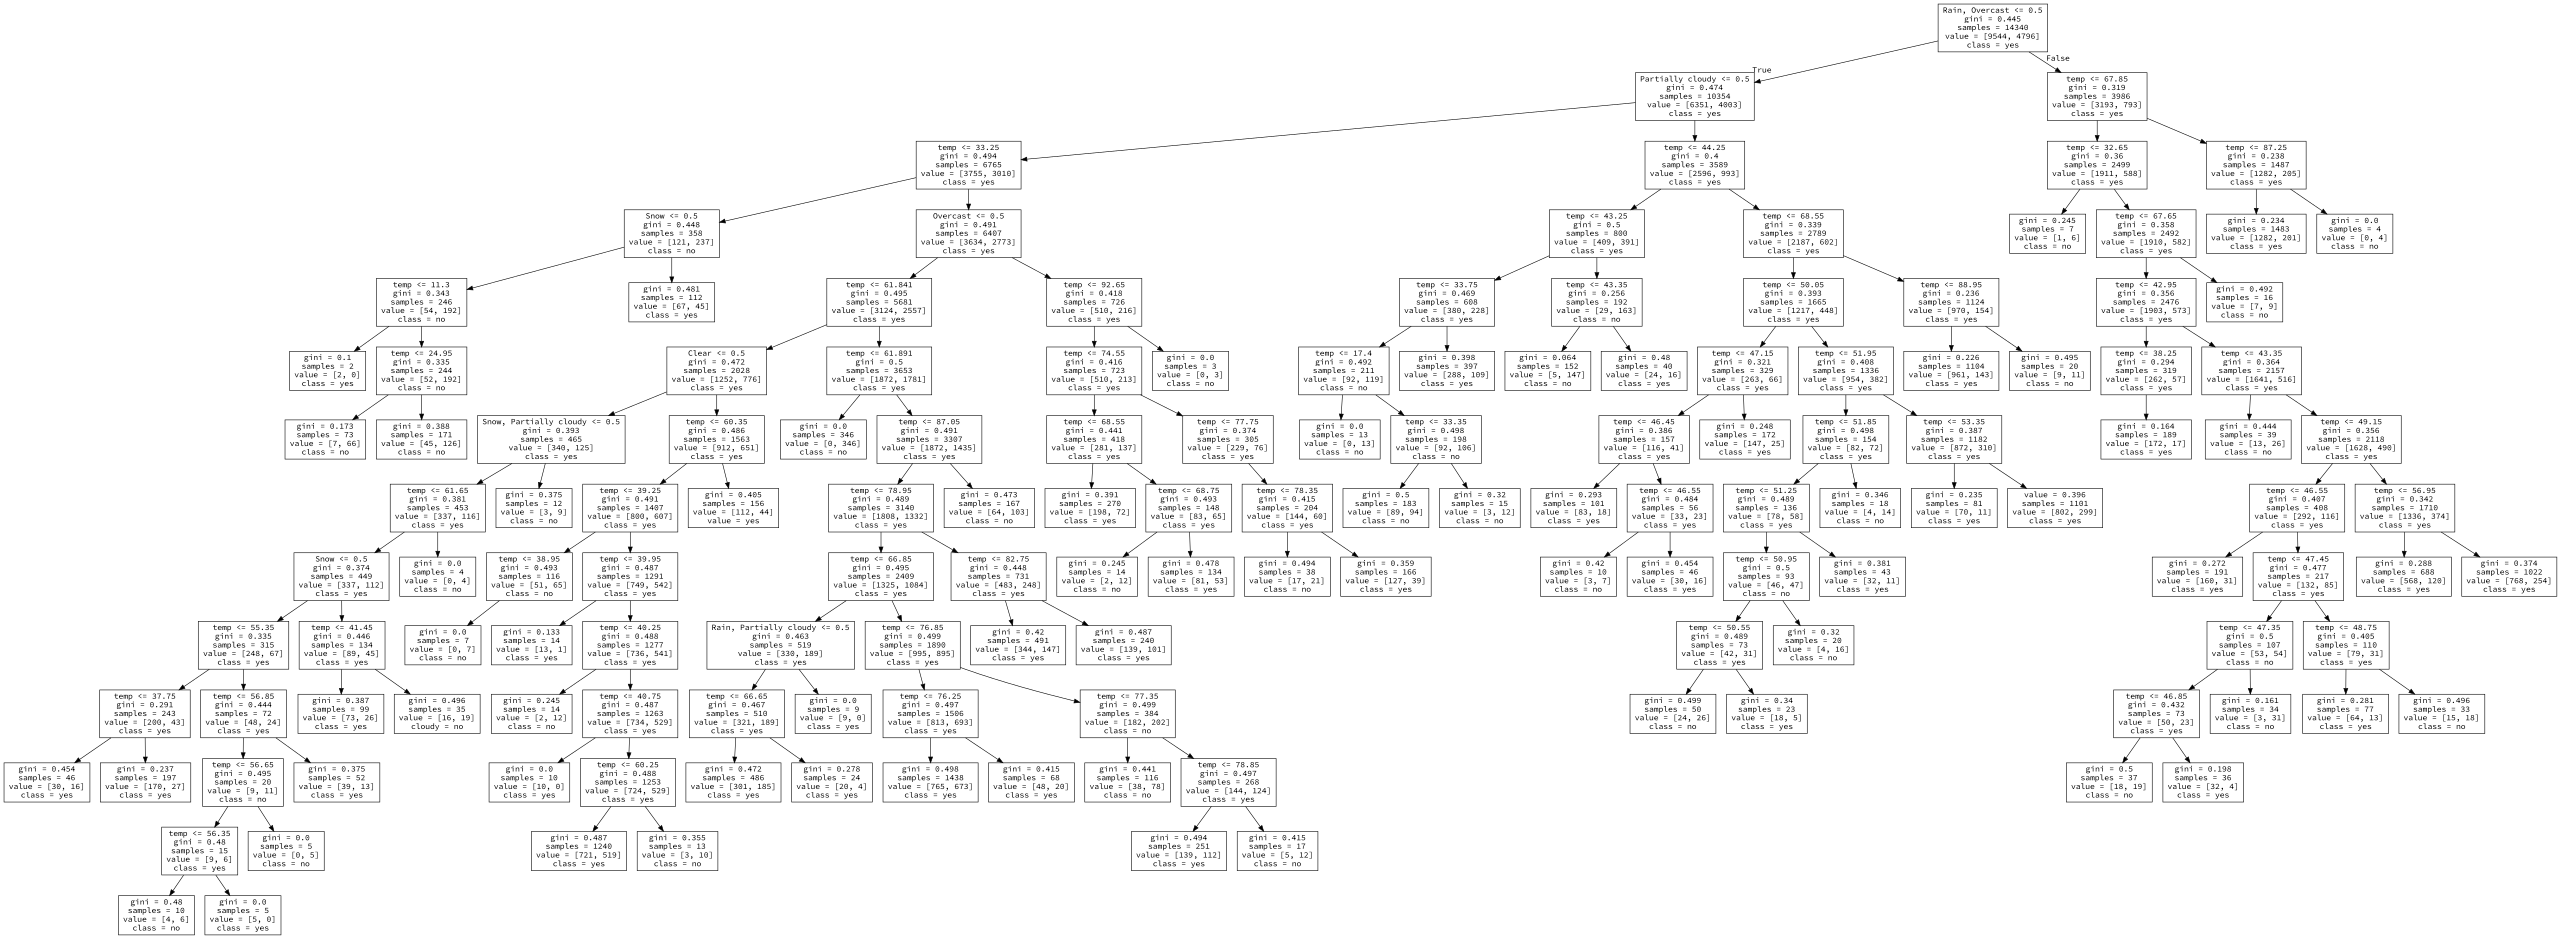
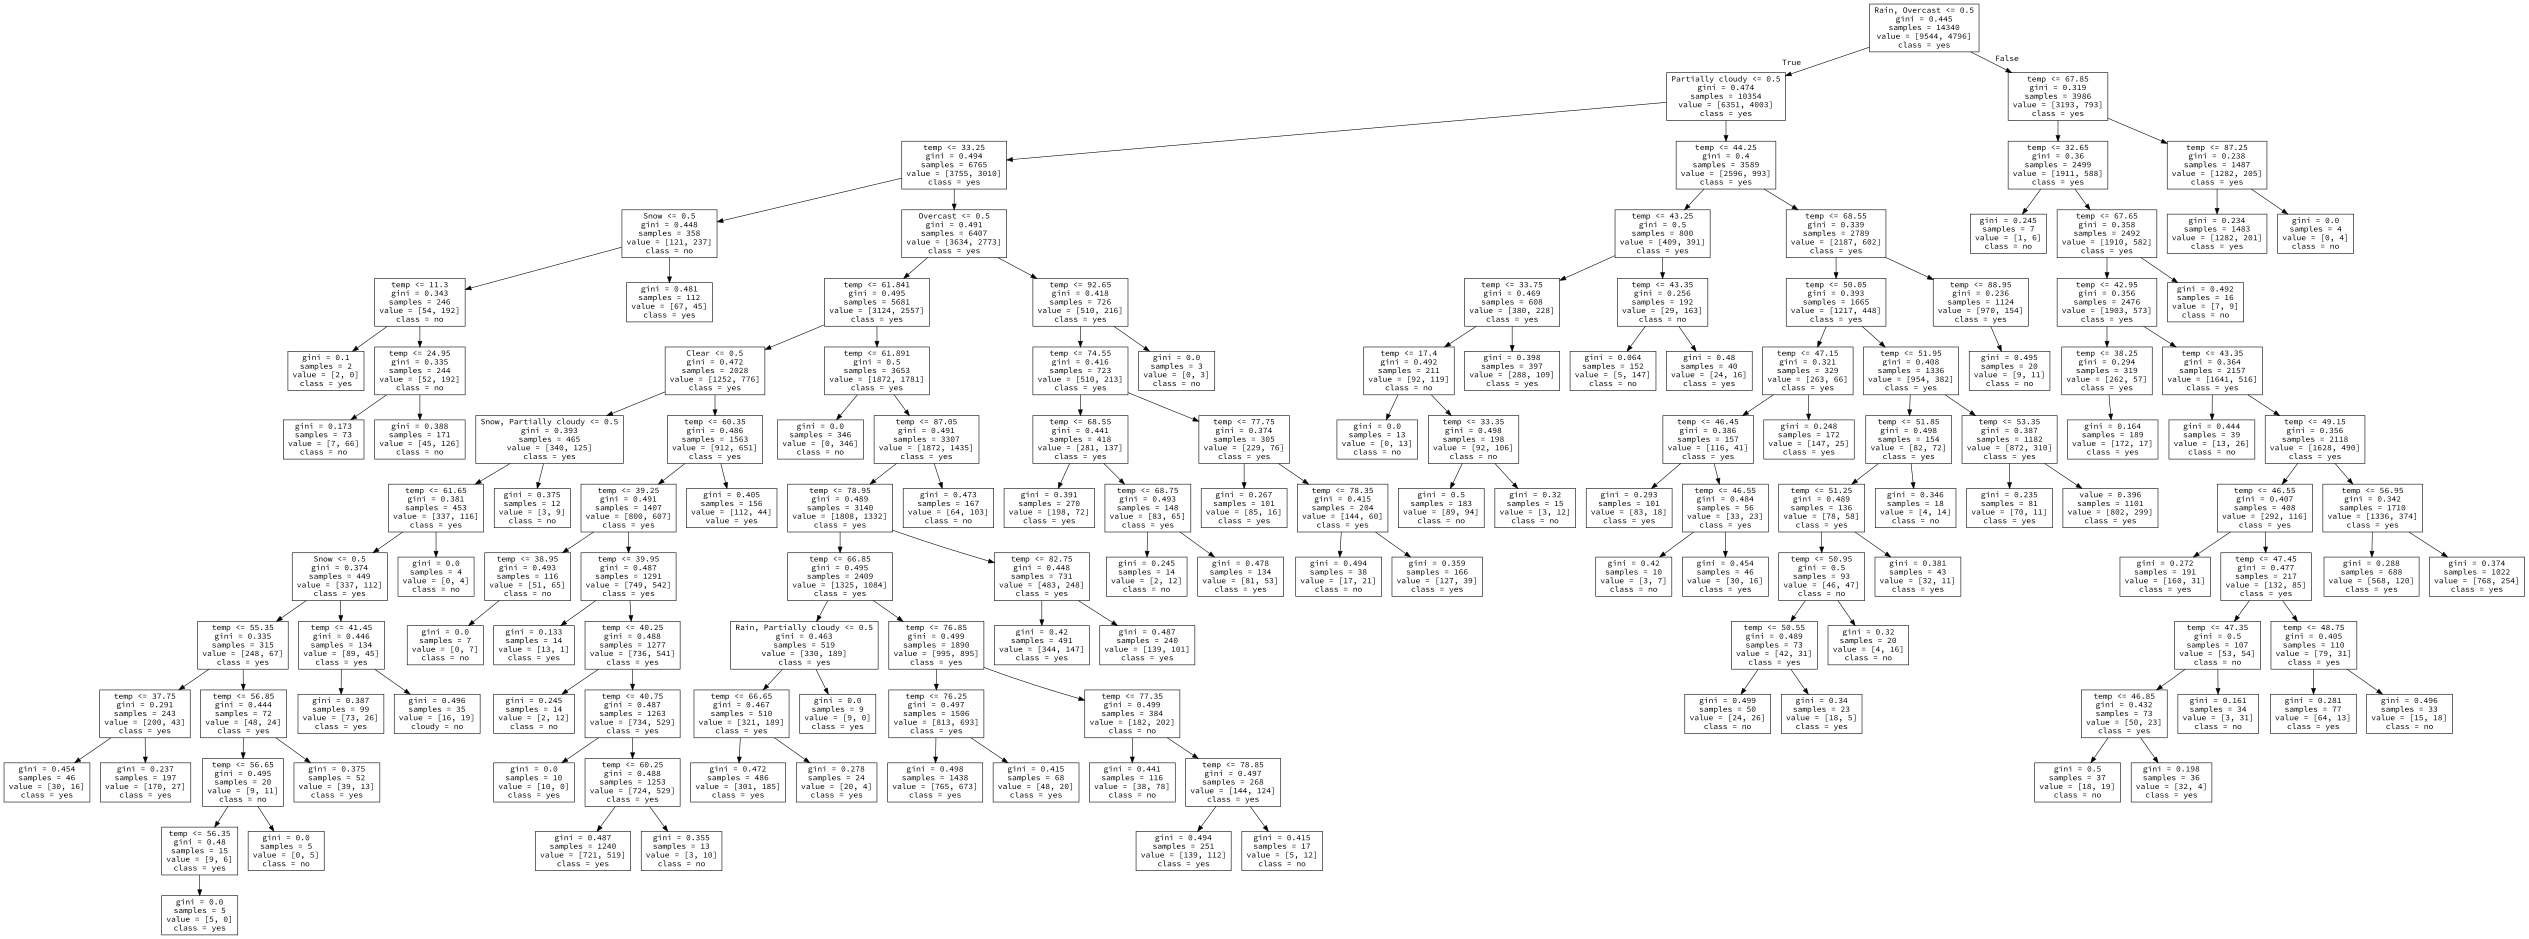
node "gini = 0.226 samples = 1104 value = [961, 143] class = yes": removed
node "gini = 0.267 samples = 101 value = [85, 16] class = yes": added
node "gini = 0.48 samples = 10 value = [4, 6] class = no": removed
